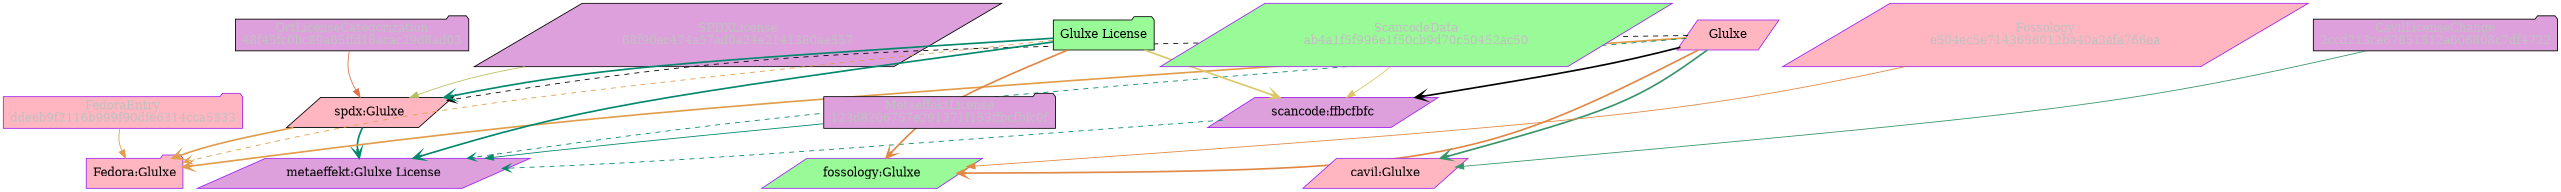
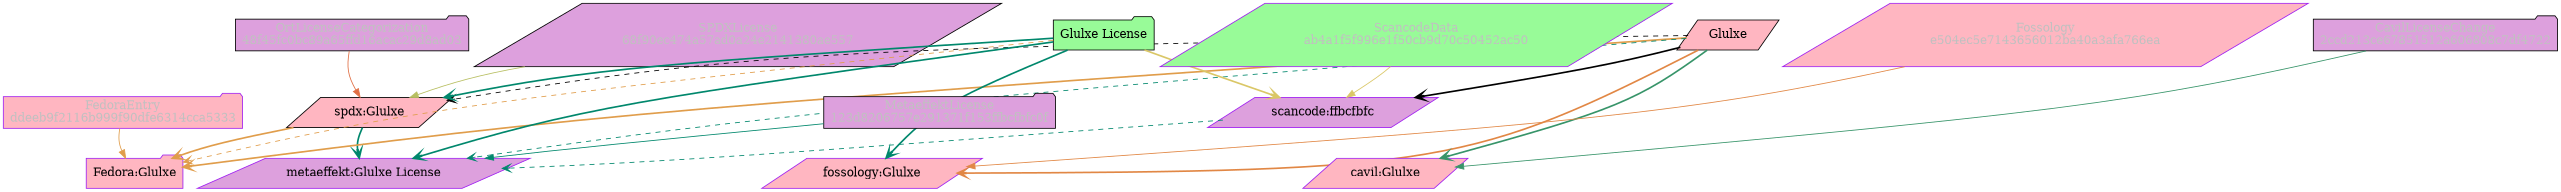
node "Glulxe": color purple -> black
edge "Glulxe License" -> "fossology:Glulxe": color #e18745 -> #00876c
node "fossology:Glulxe": fillcolor palegreen -> lightpink
